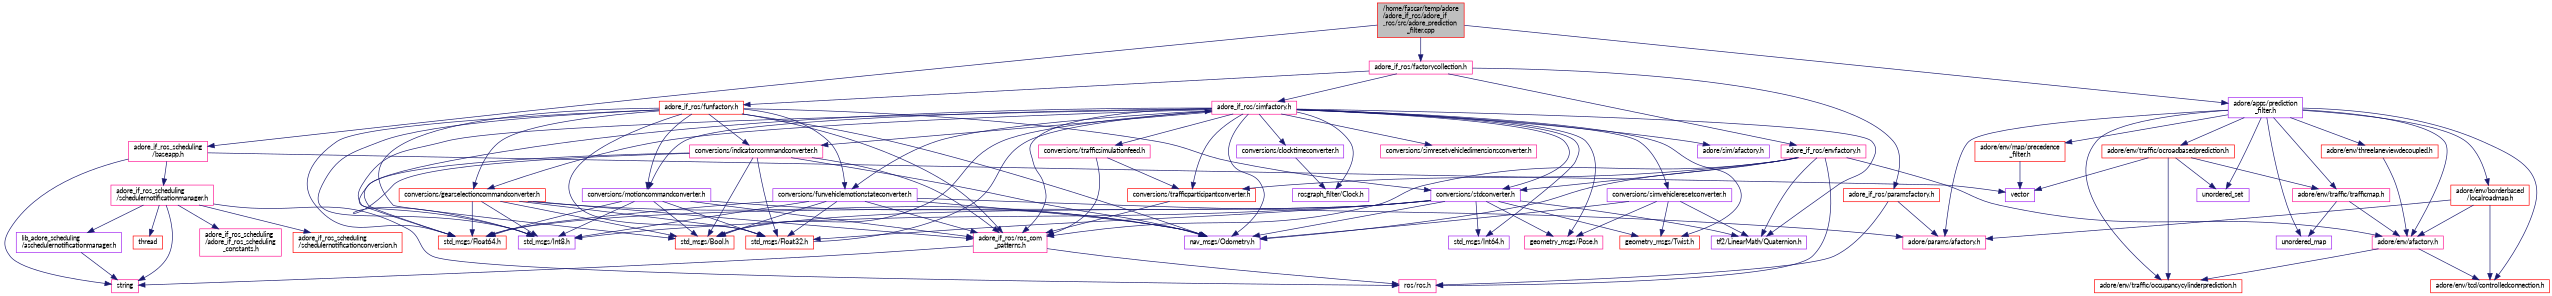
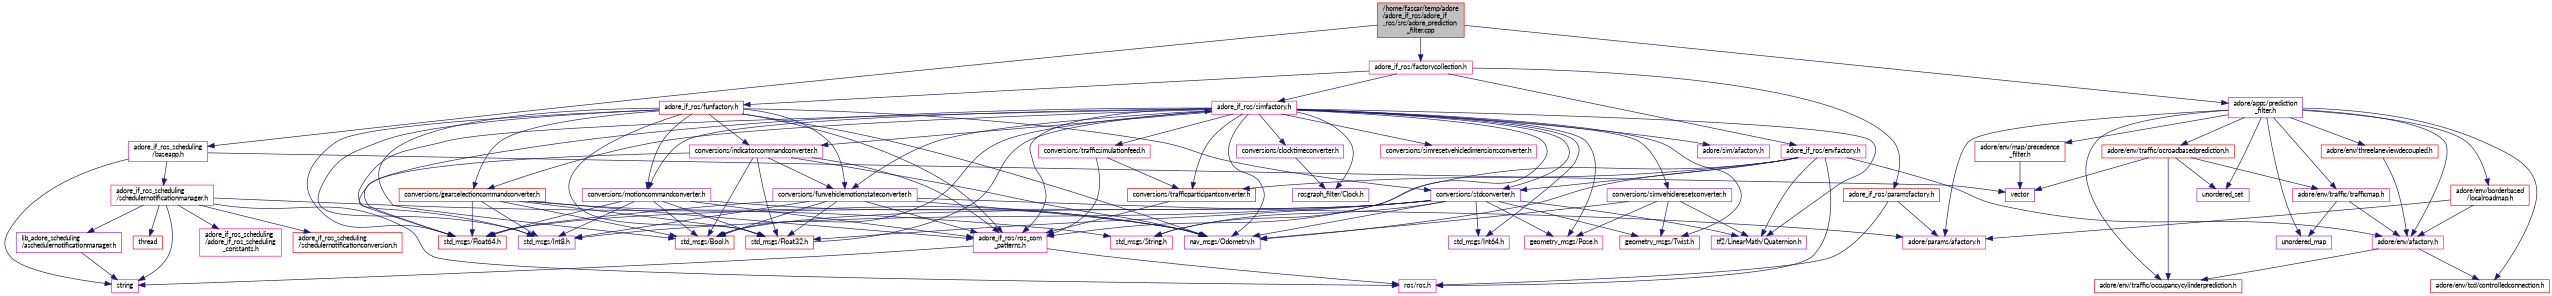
edge "conversions/indicatorcommandconverter.h" -> "std_msgs/Int8.h": now "conversions/indicatorcommandconverter.h" -> "conversions/funvehiclemotionstateconverter.h"
edge "adore/env/borderbased /localroadmap.h" -> "adore/env/tcd/controlledconnection.h": removed
node "std_msgs/String.h": added
